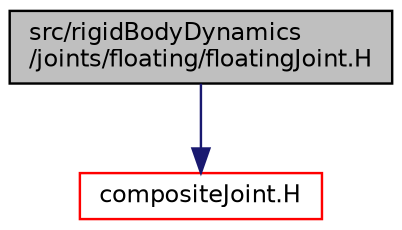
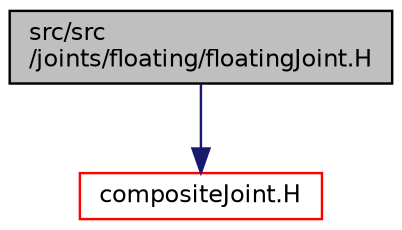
node "src/rigidBodyDynamics /joints/floating/floatingJoint.H": label "src/rigidBodyDynamics /joints/floating/floatingJoint.H" -> "src/src /joints/floating/floatingJoint.H"
